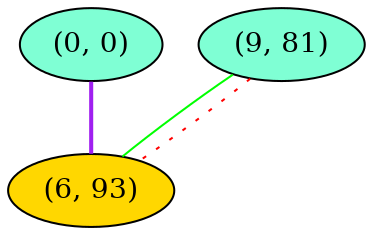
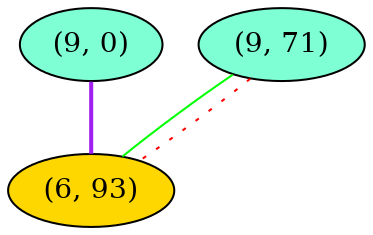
node "(0, 0)": label "(0, 0)" -> "(9, 0)"
node "(9, 81)": label "(9, 81)" -> "(9, 71)"
